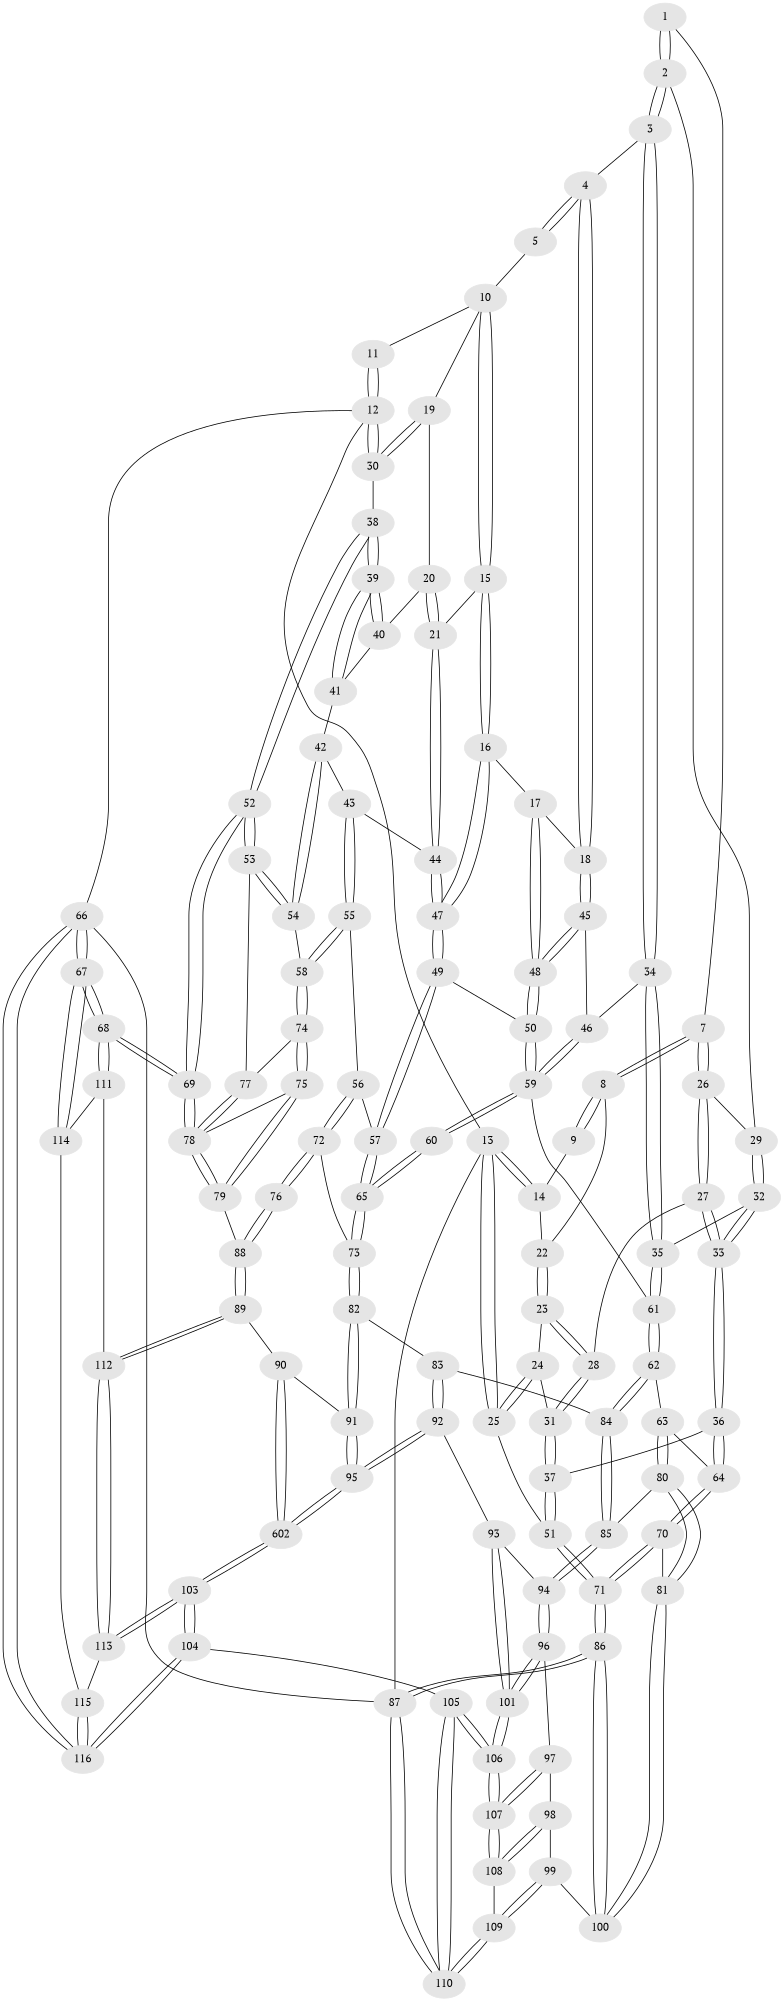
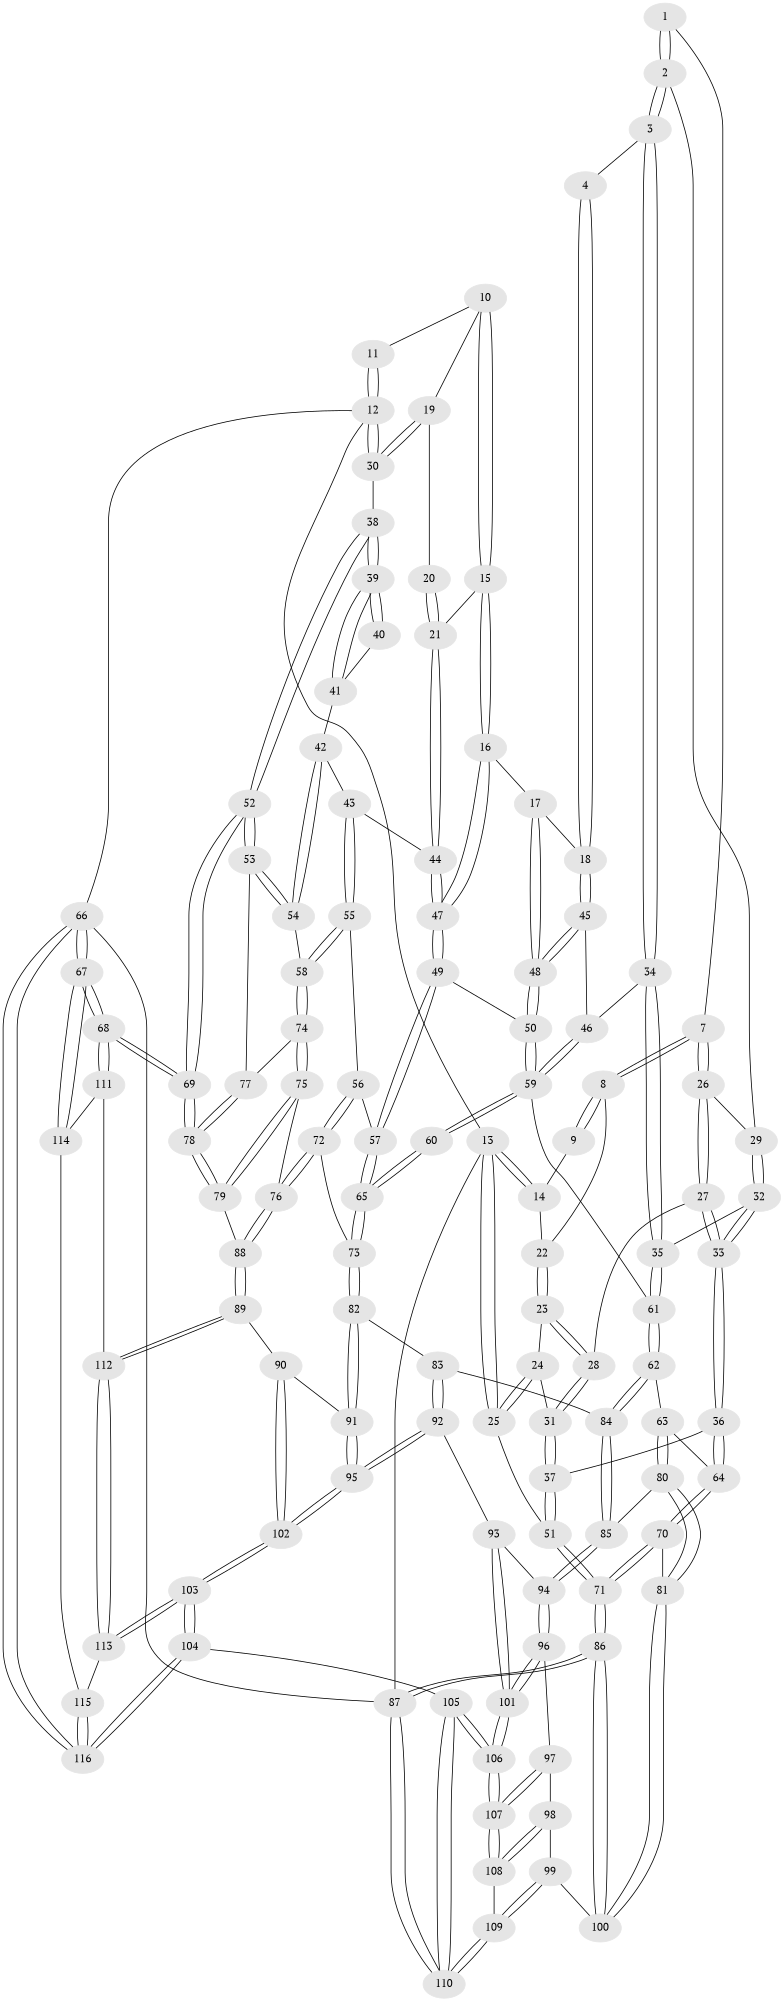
node "5": removed
edge "20" -- "40": removed
edge "75" -- "78": now "75" -- "76"
node "602": label "602" -> "102"
